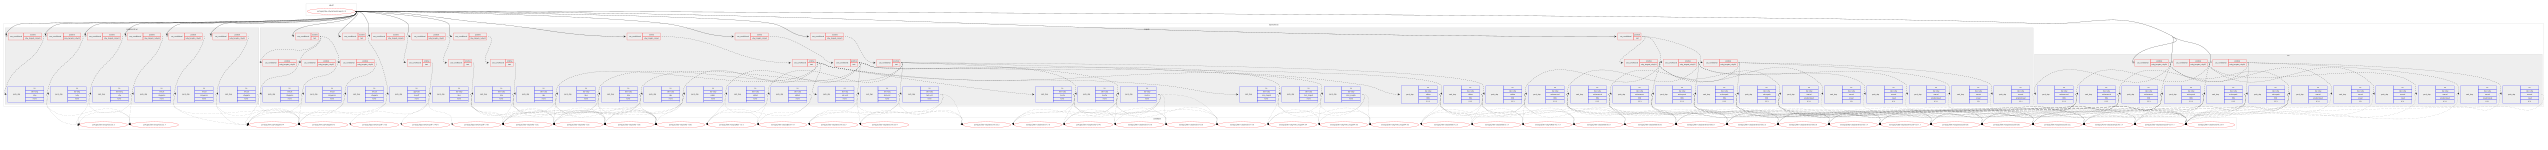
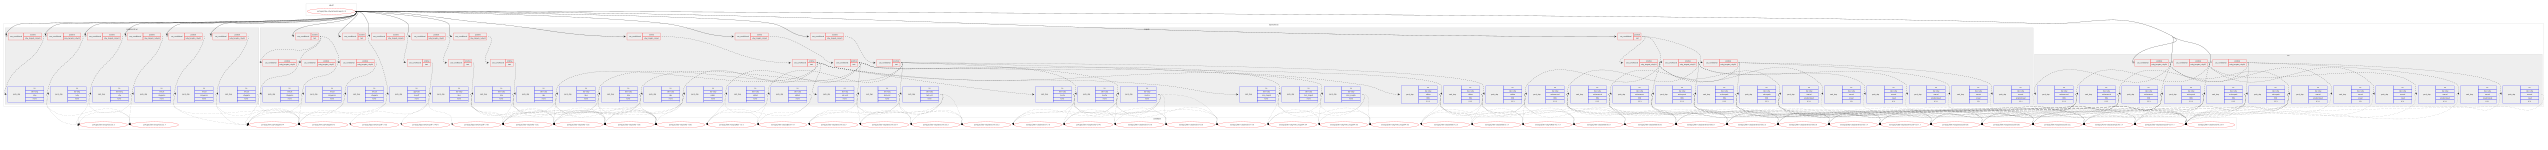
node "portage://dev-ruby/test-unit-3.3.3": added
